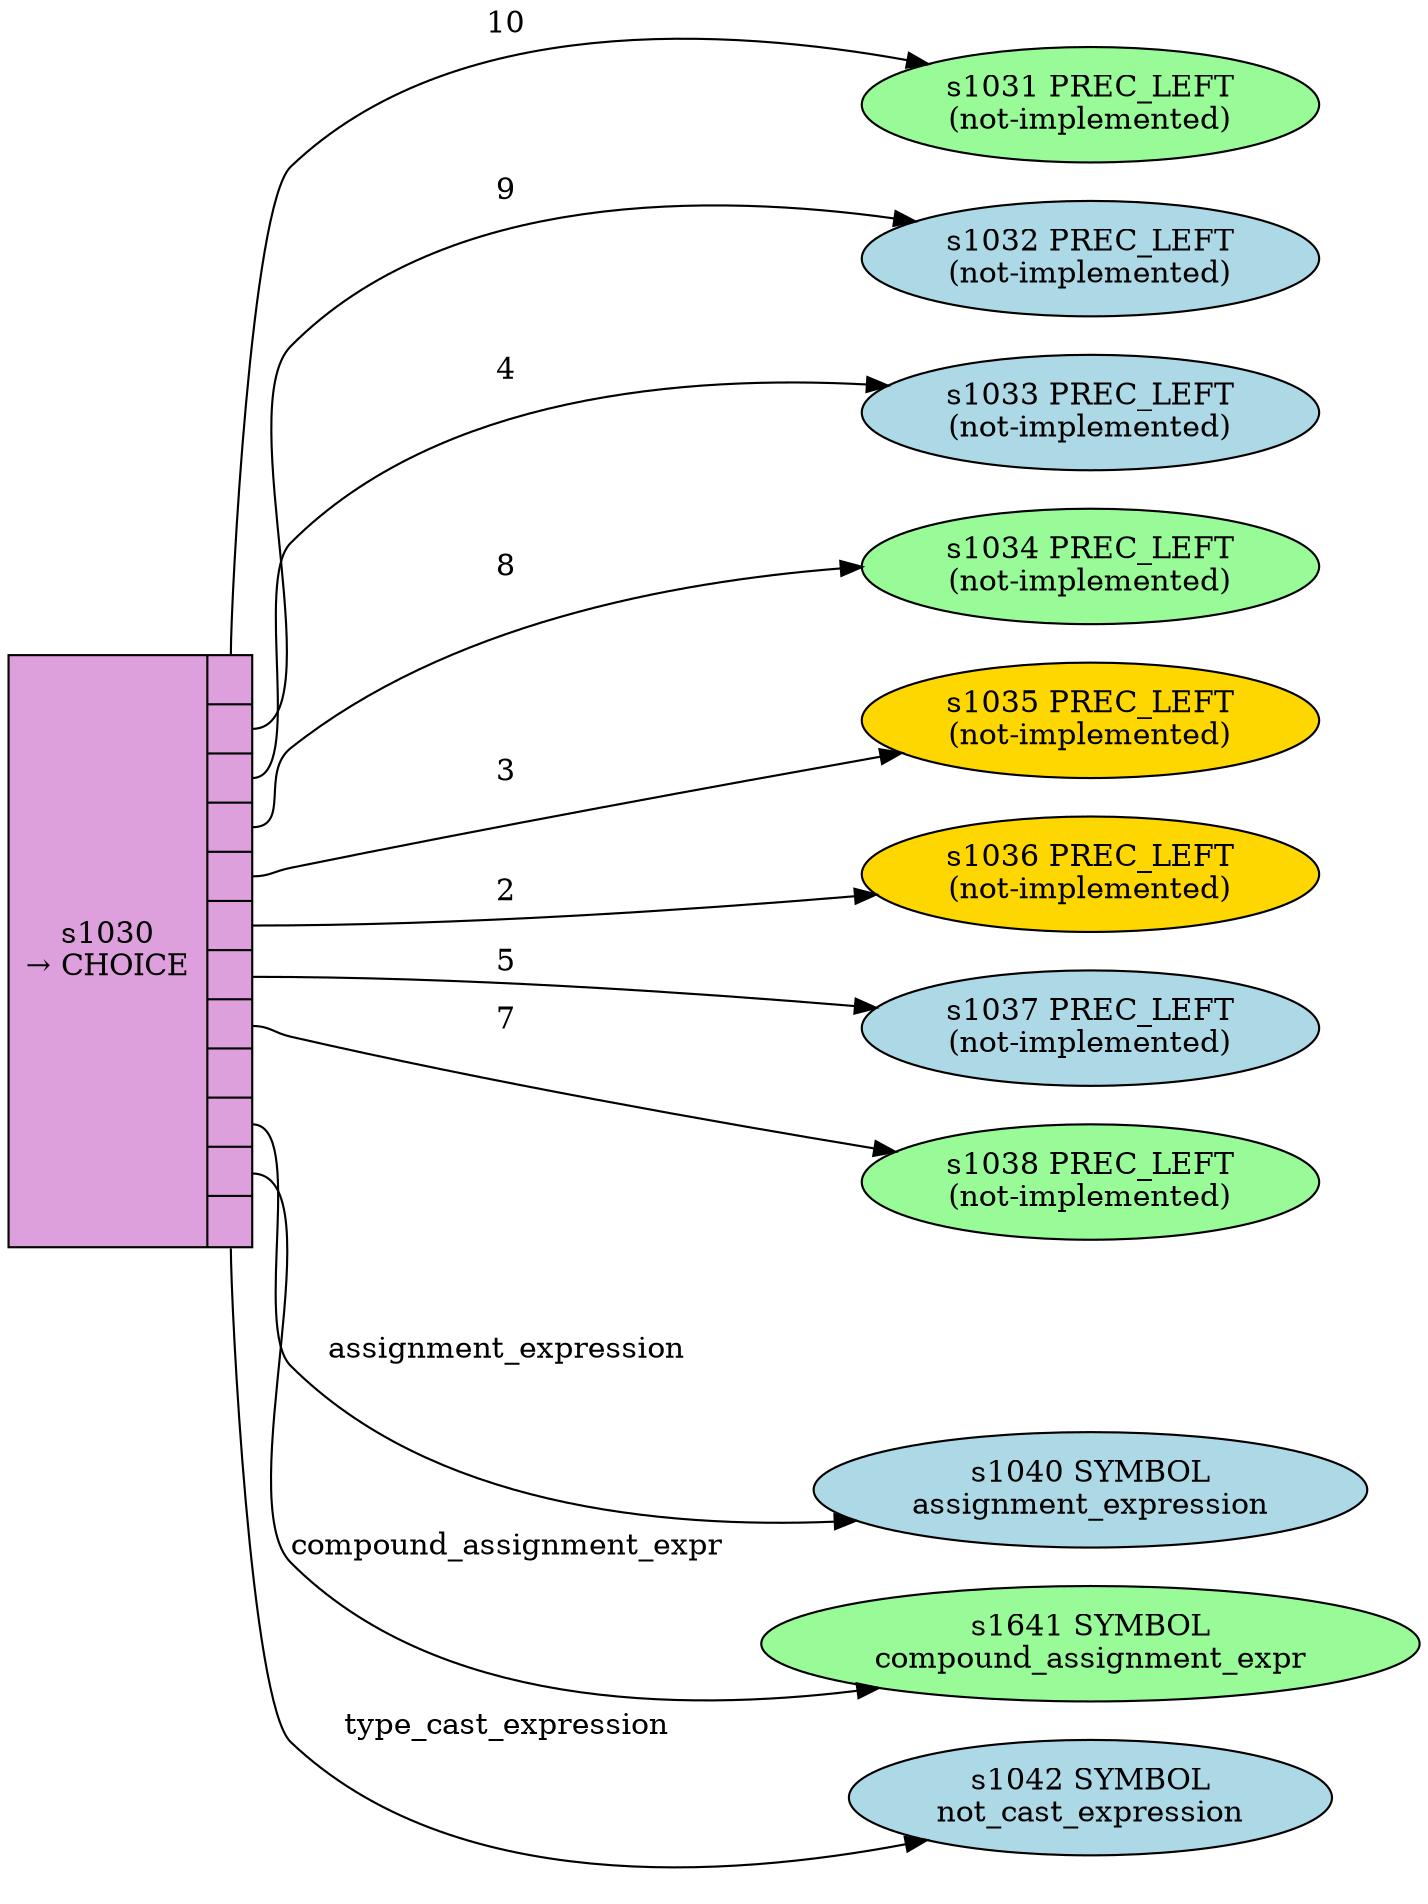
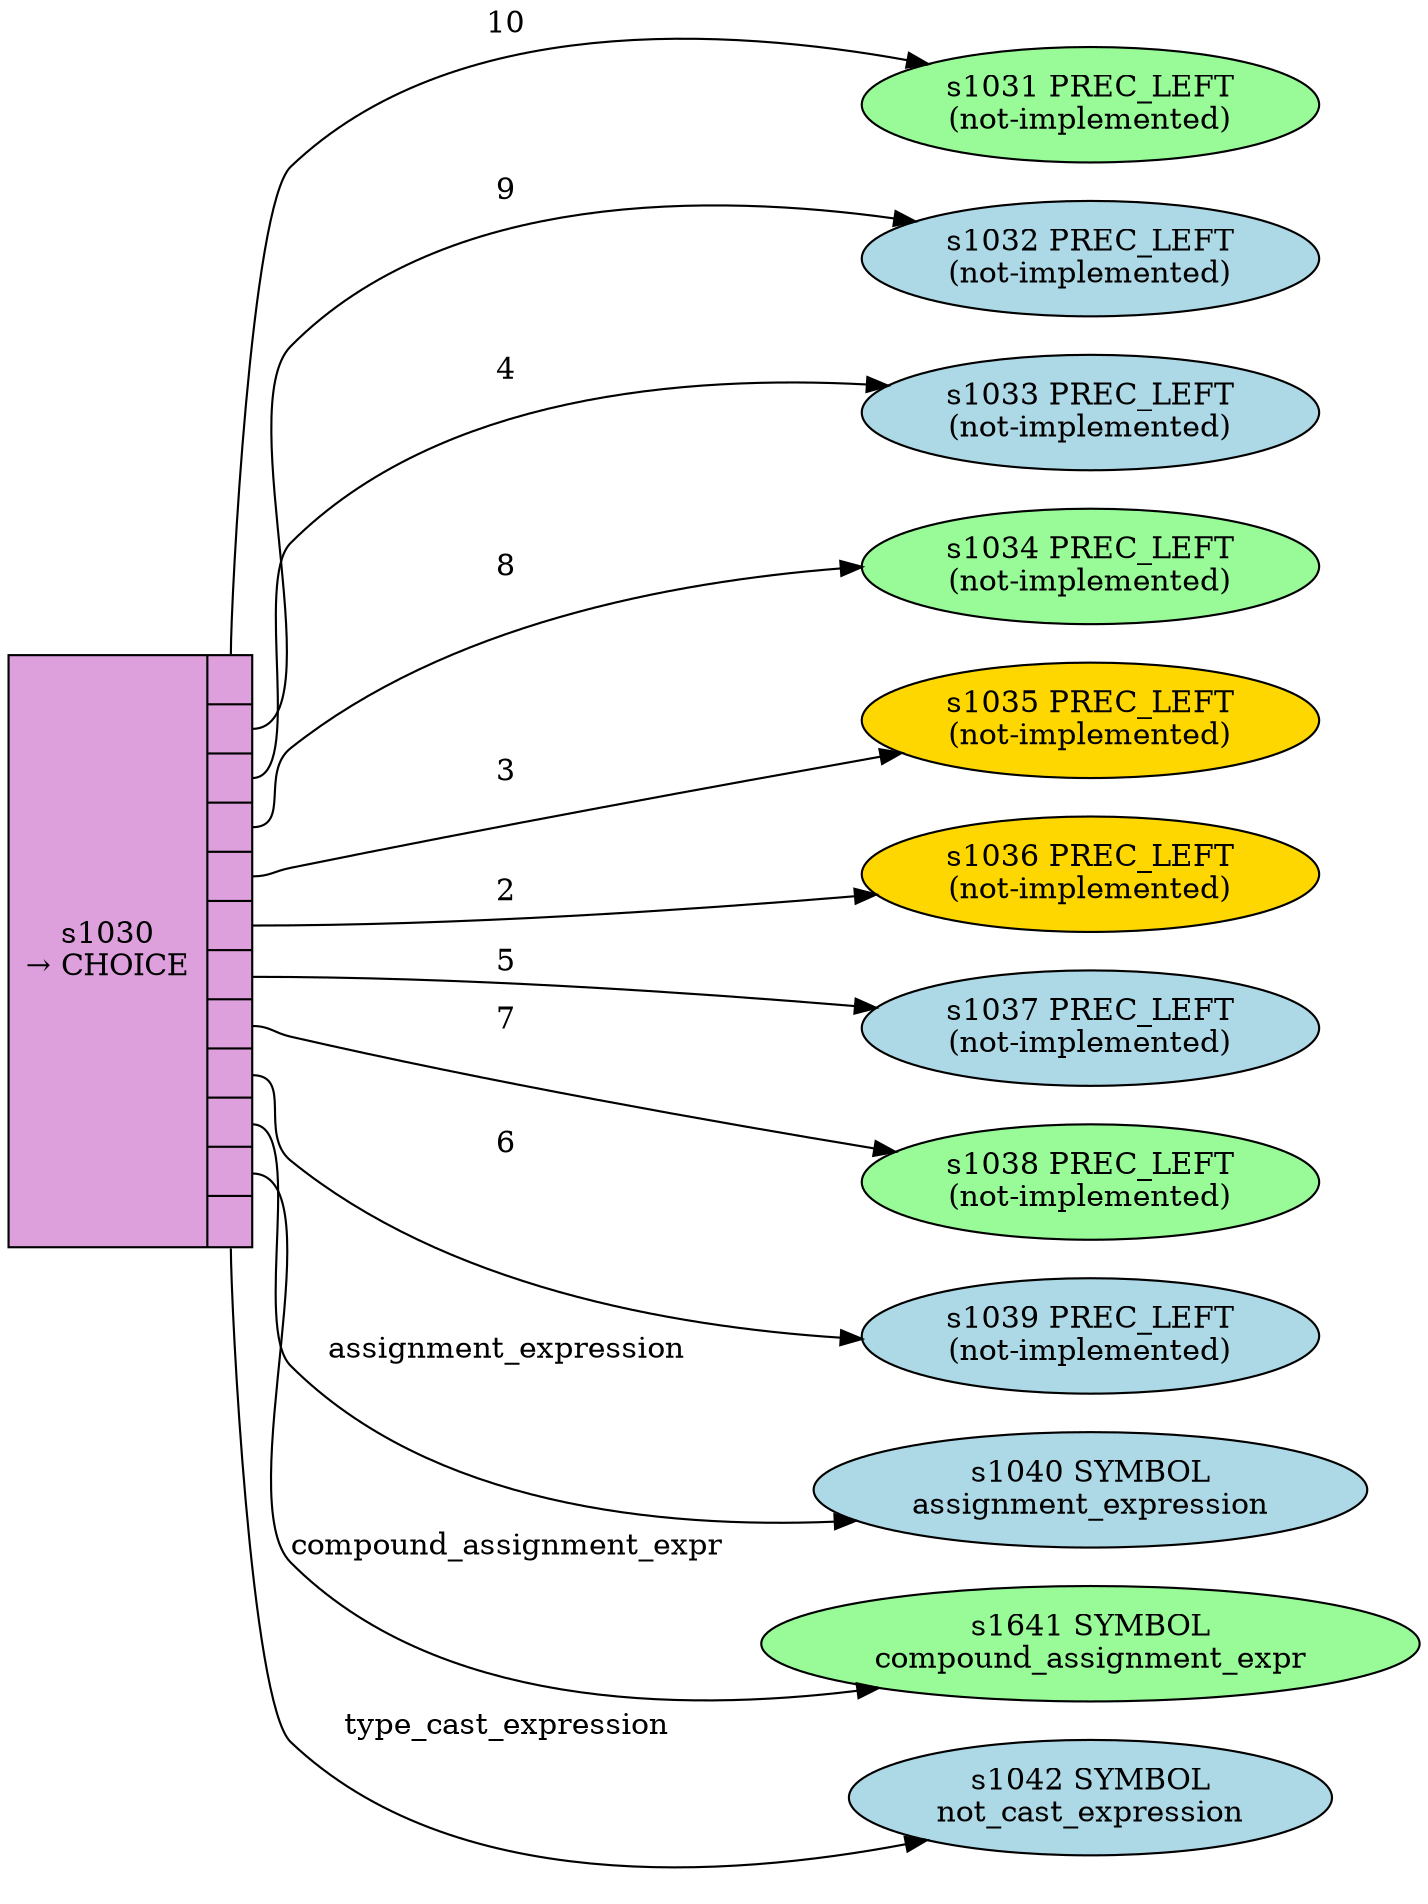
node "s1039 PREC_LEFT (not-implemented)": added
